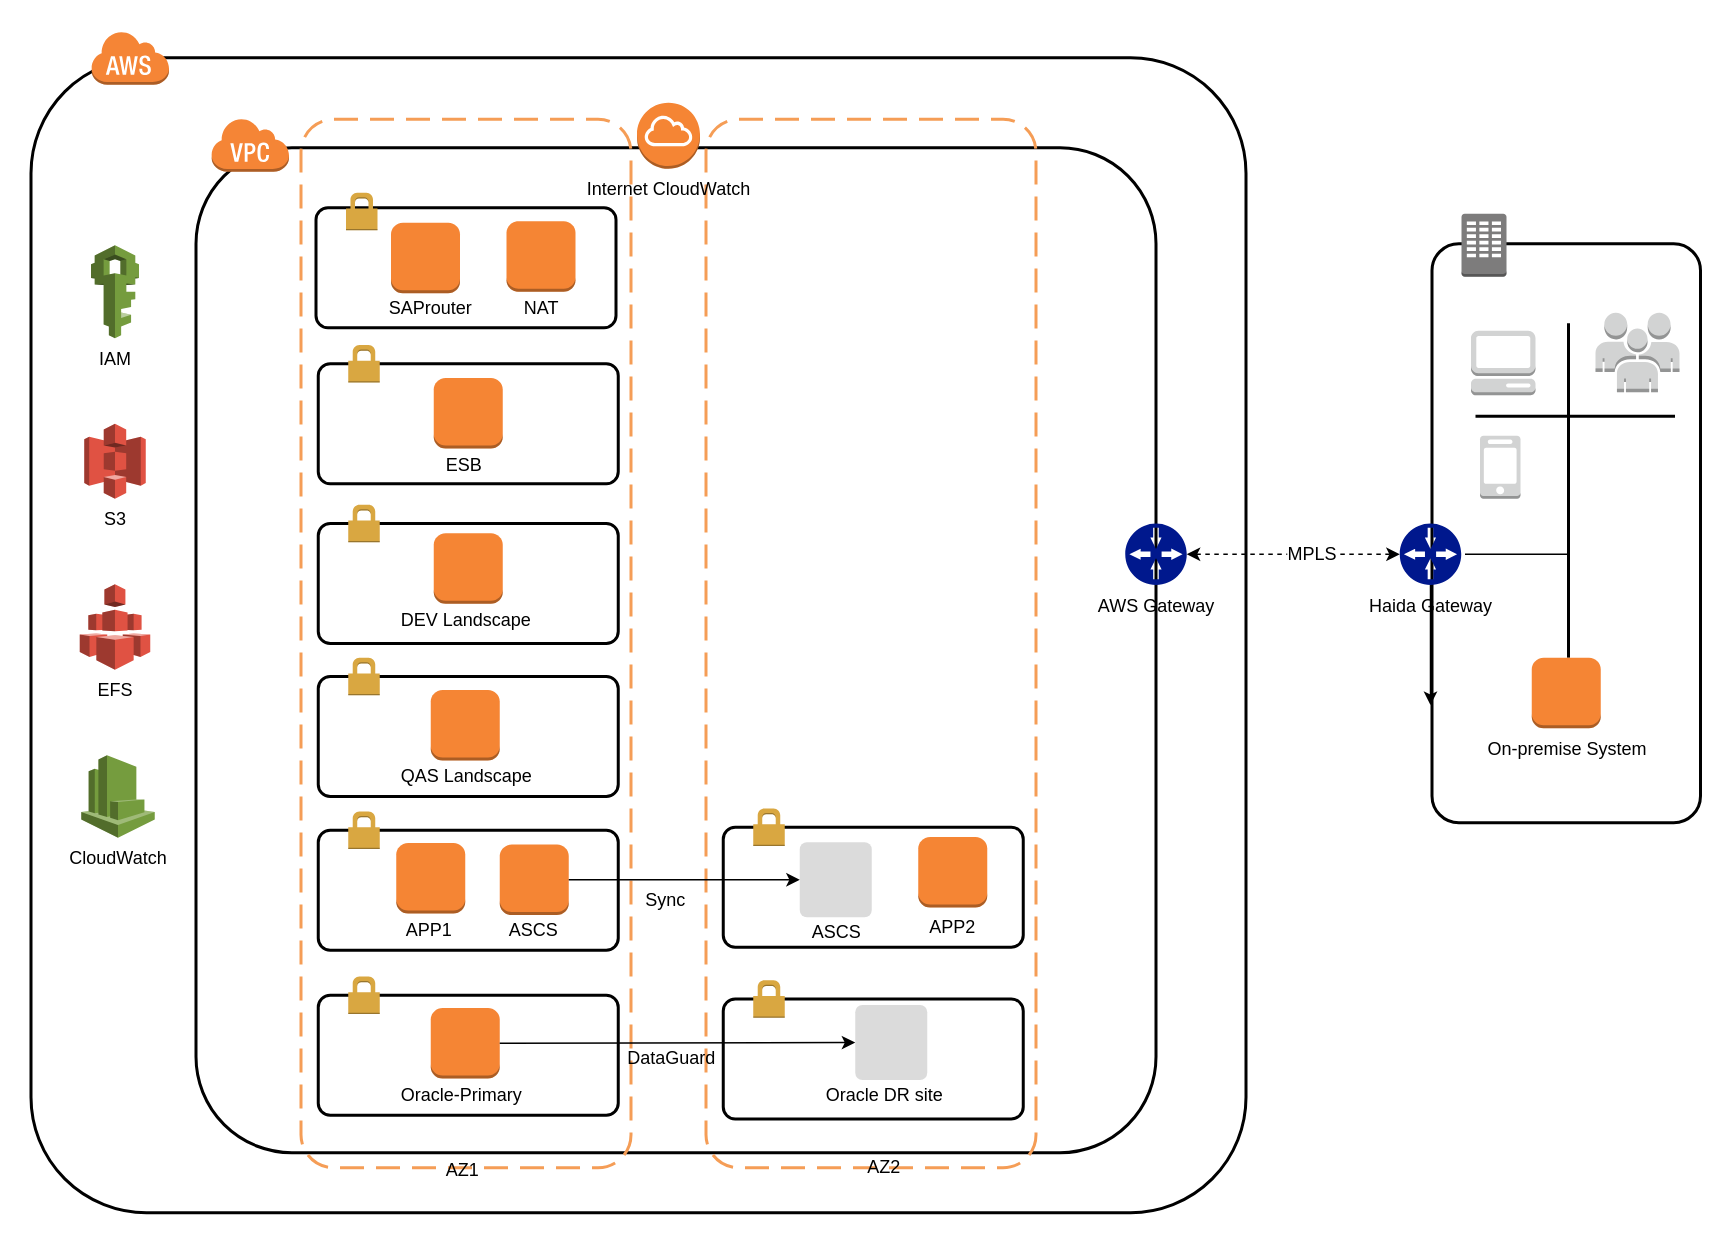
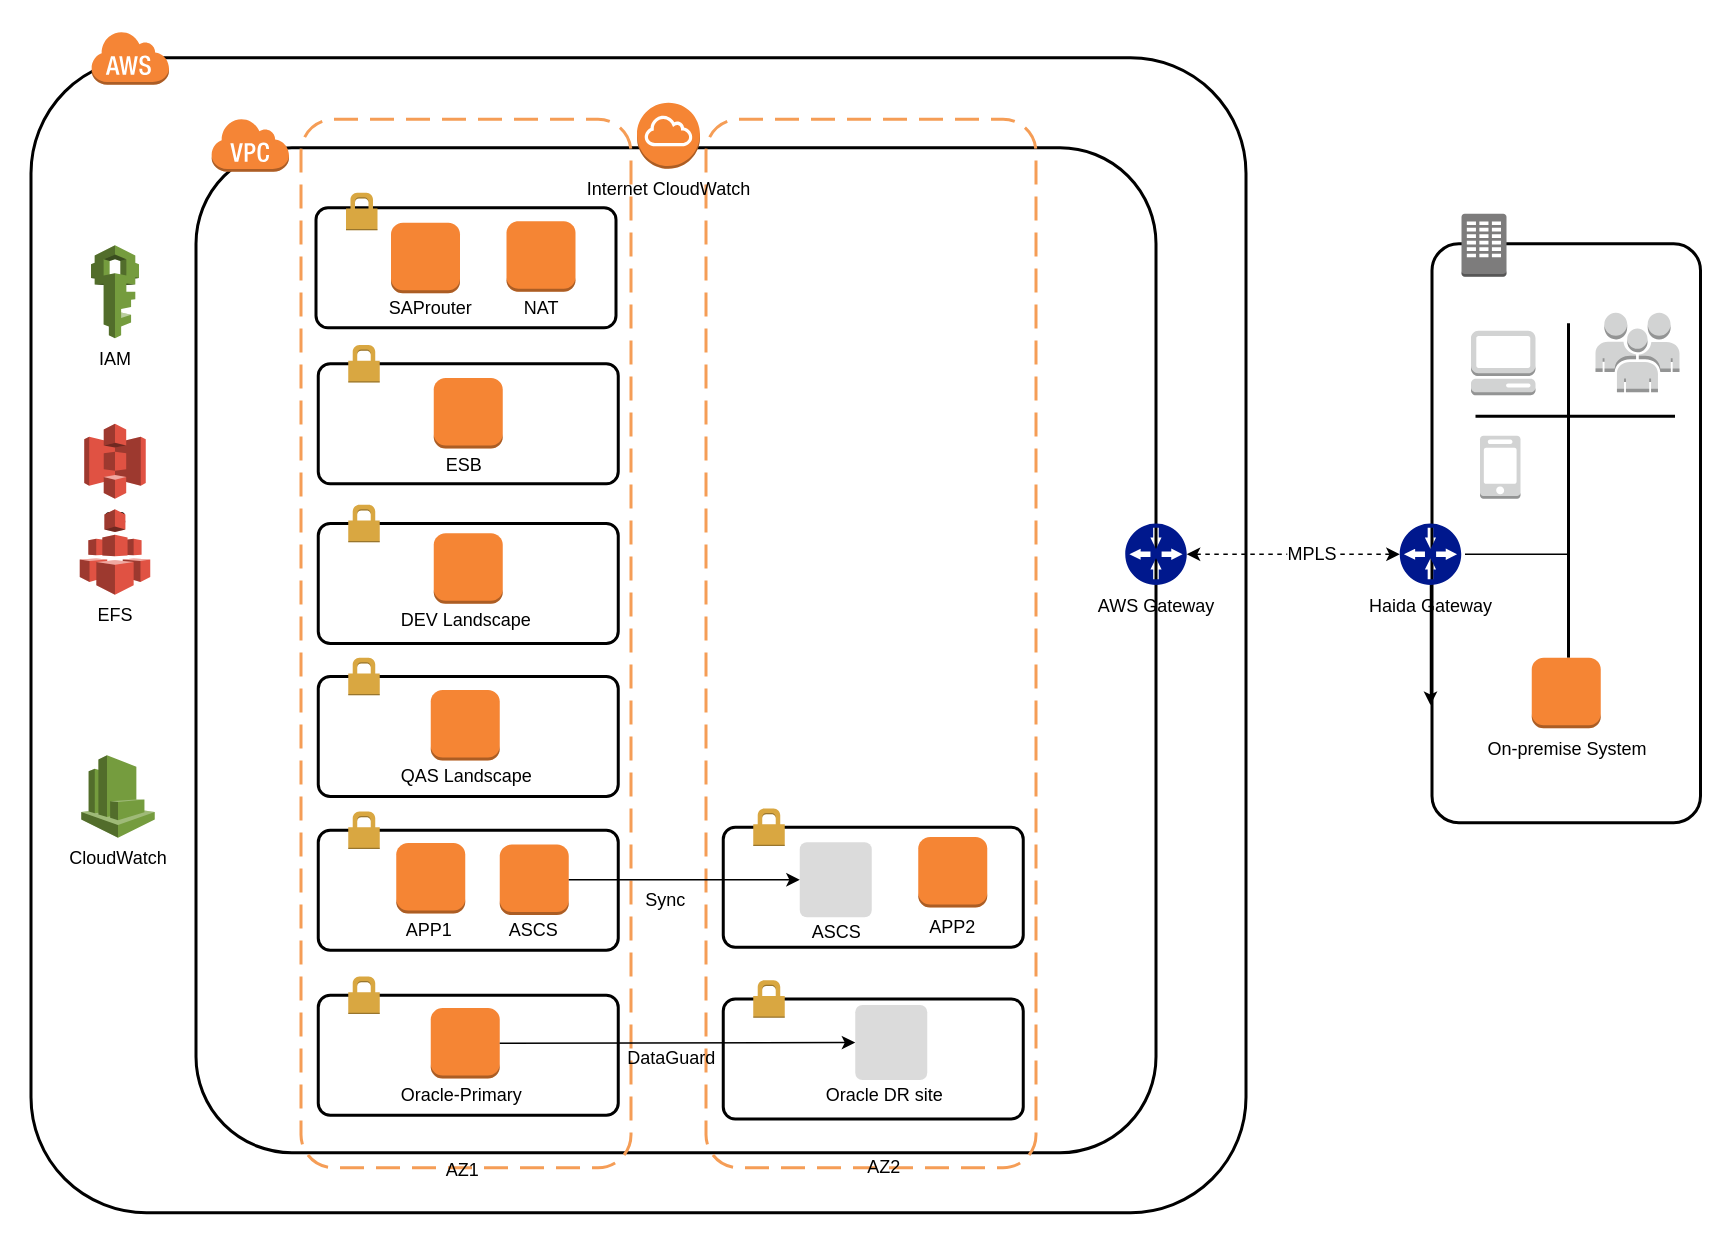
node "EFS": moved (115, 627) -> (115, 552)
